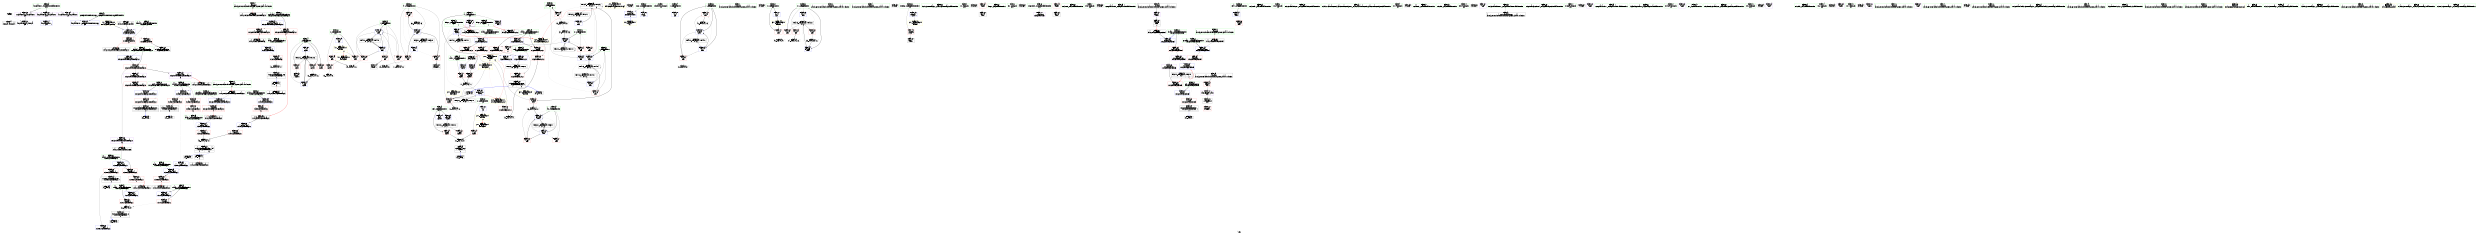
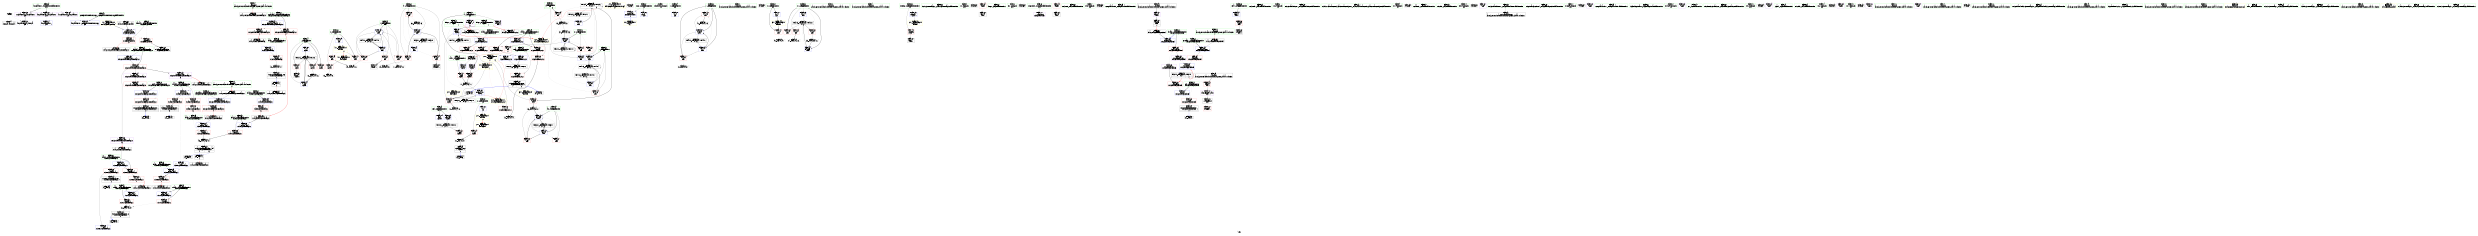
node "NodeID: 530": removed
node "NodeID: 41": added
node "NodeID: 108": added
node "NodeID: 90": added
node "NodeID: 149": removed
node "NodeID: 555": text "0th arg _ZStoRRSt13_Ios_ZNSirsERi_" -> "0th arg _ZStoRRSt13_Ios_FmtflagsS_"
